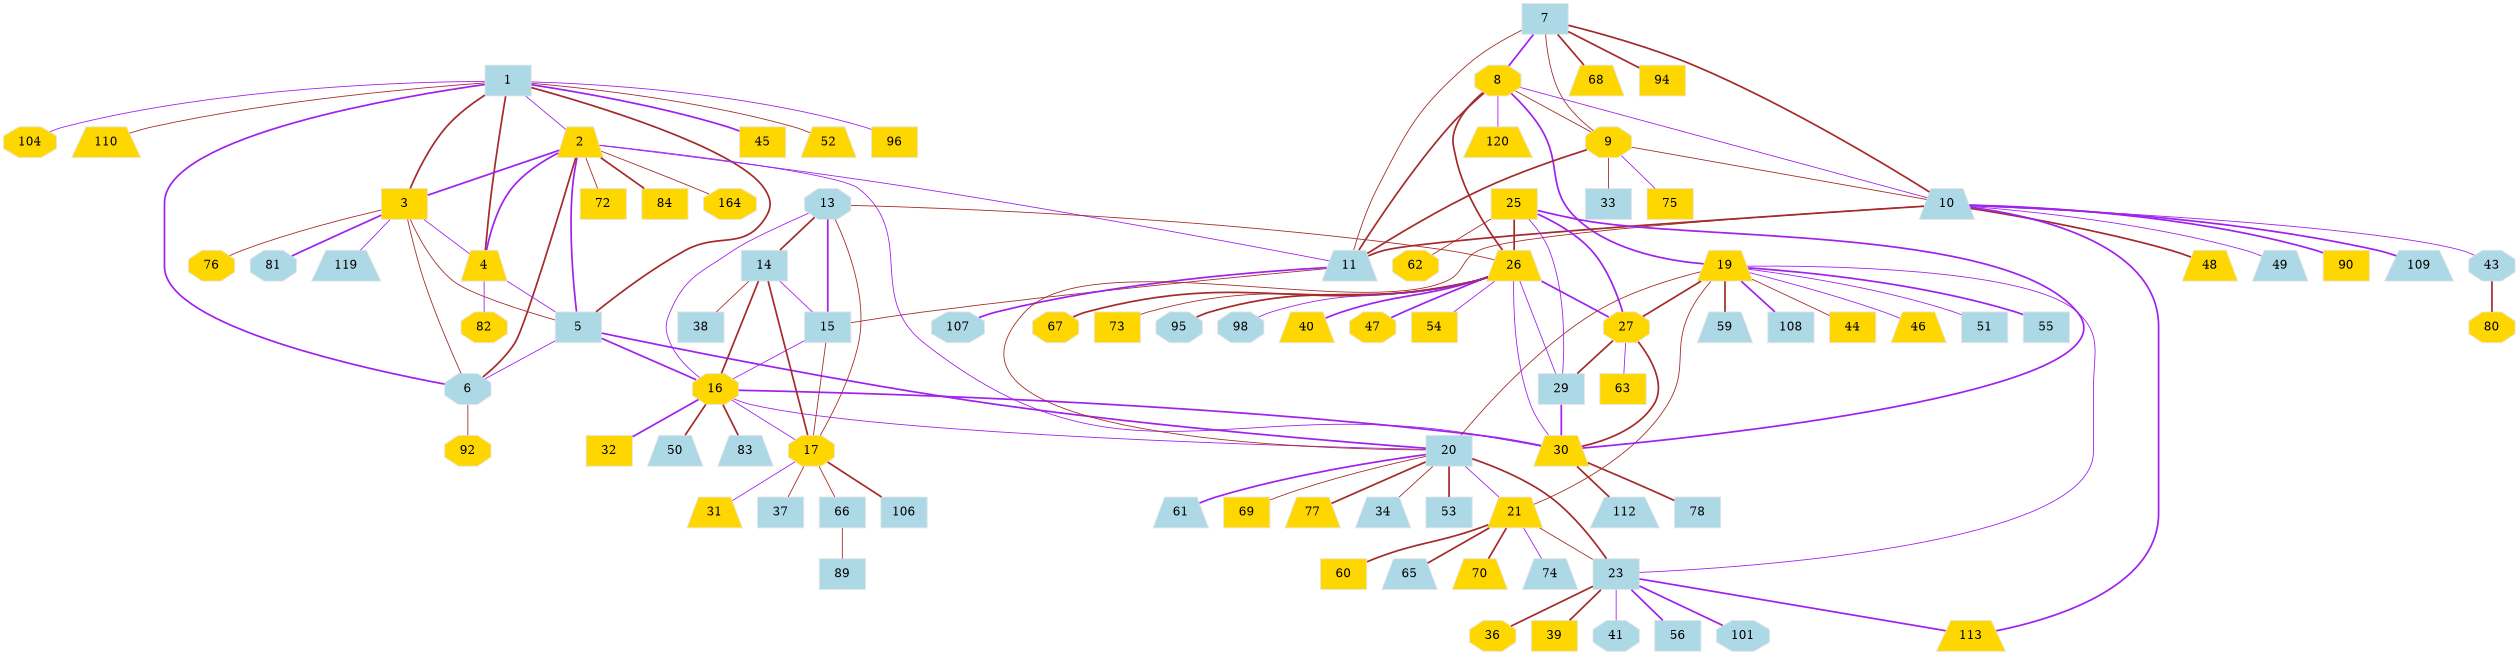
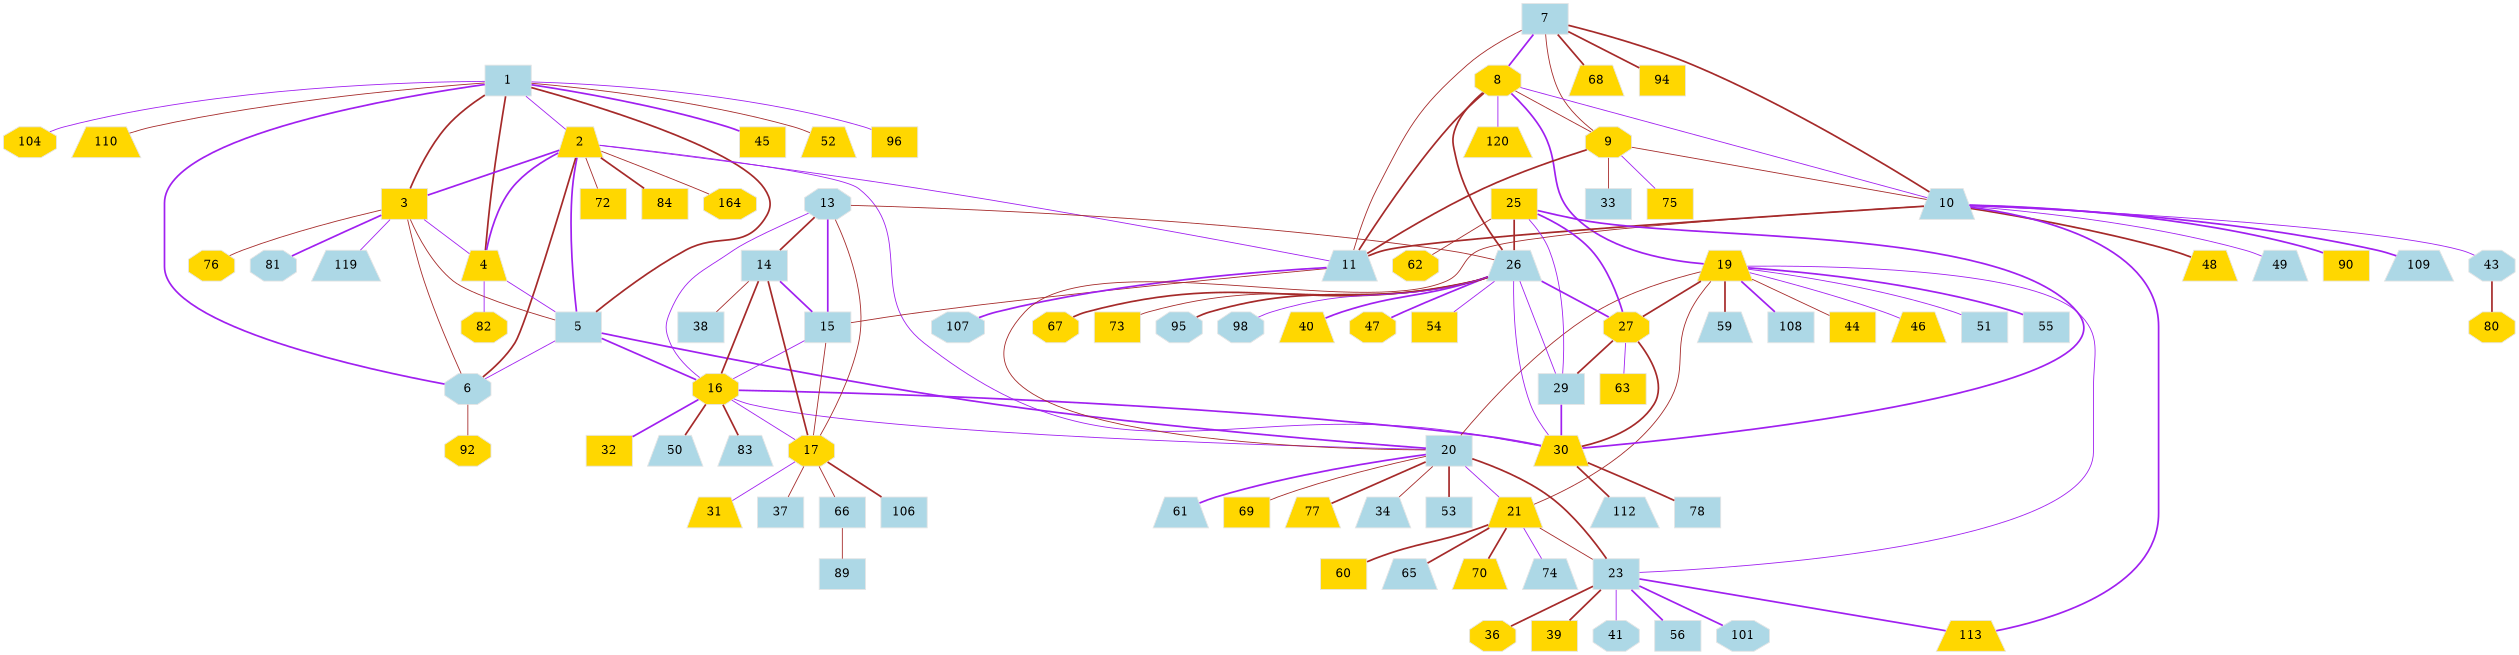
node "26": fillcolor gold -> lightblue
edge "14" -- "15": style solid -> bold
